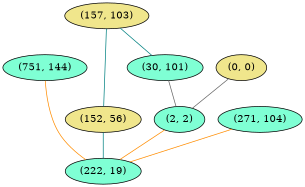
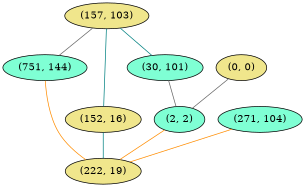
edge "(157, 103)" -- "(751, 144)": added
node "(152, 56)": label "(152, 56)" -> "(152, 16)"
node "(222, 19)": fillcolor aquamarine -> khaki
